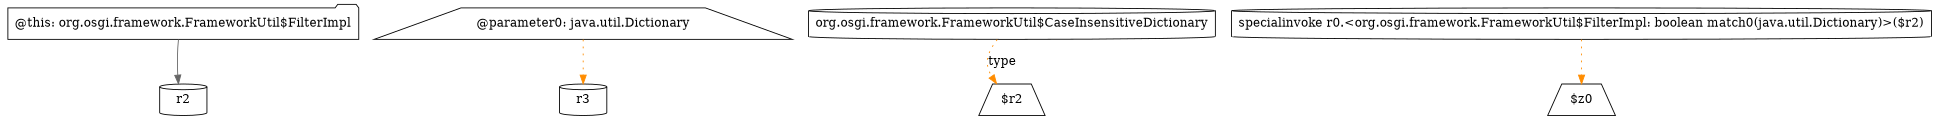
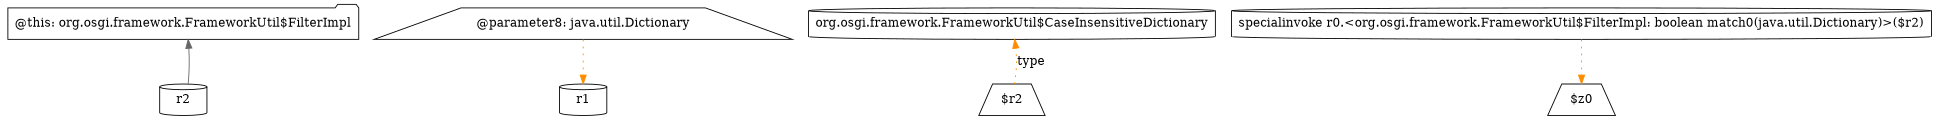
node "@parameter0: java.util.Dictionary": label "@parameter0: java.util.Dictionary" -> "@parameter8: java.util.Dictionary"
edge "@this: org.osgi.framework.FrameworkUtil$FilterImpl" -> "r2": reversed
edge "org.osgi.framework.FrameworkUtil$CaseInsensitiveDictionary" -> "$r2": reversed
node "r3": label "r3" -> "r1"
